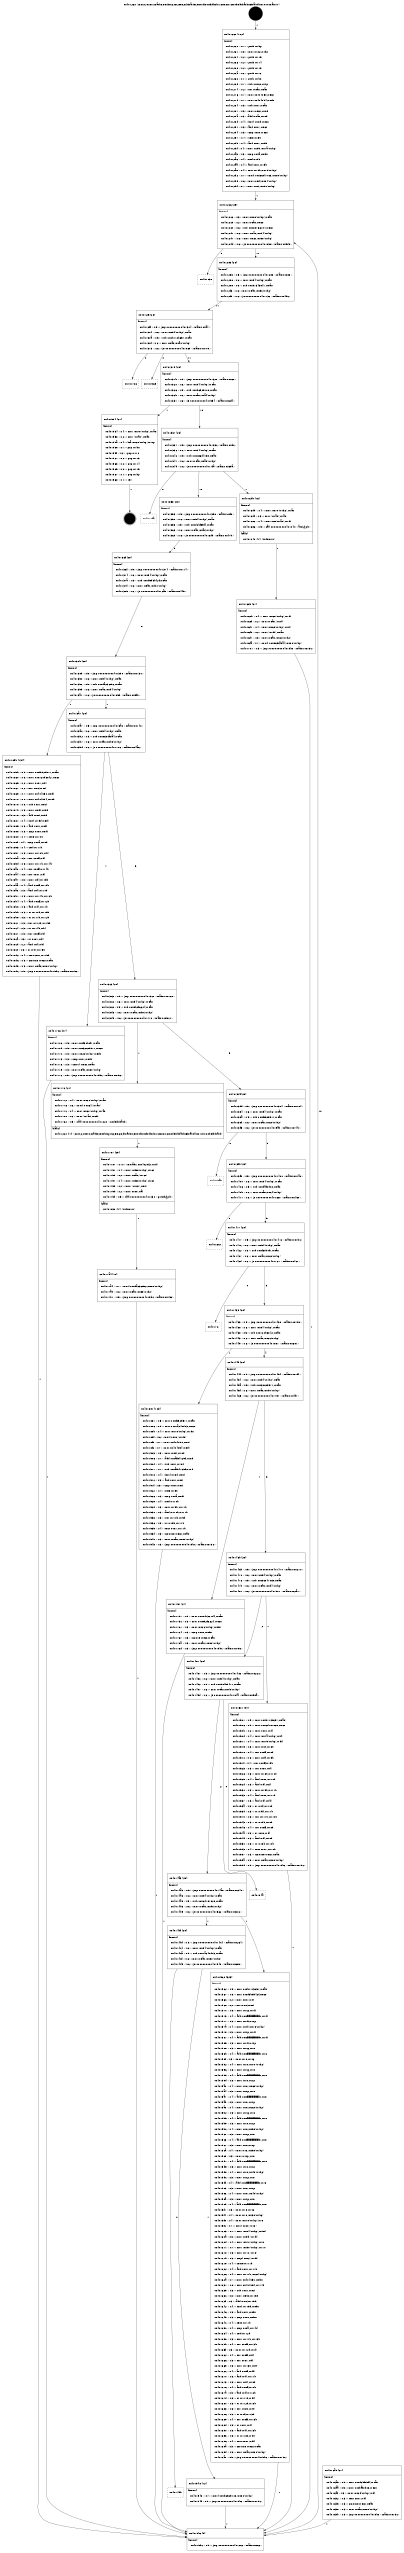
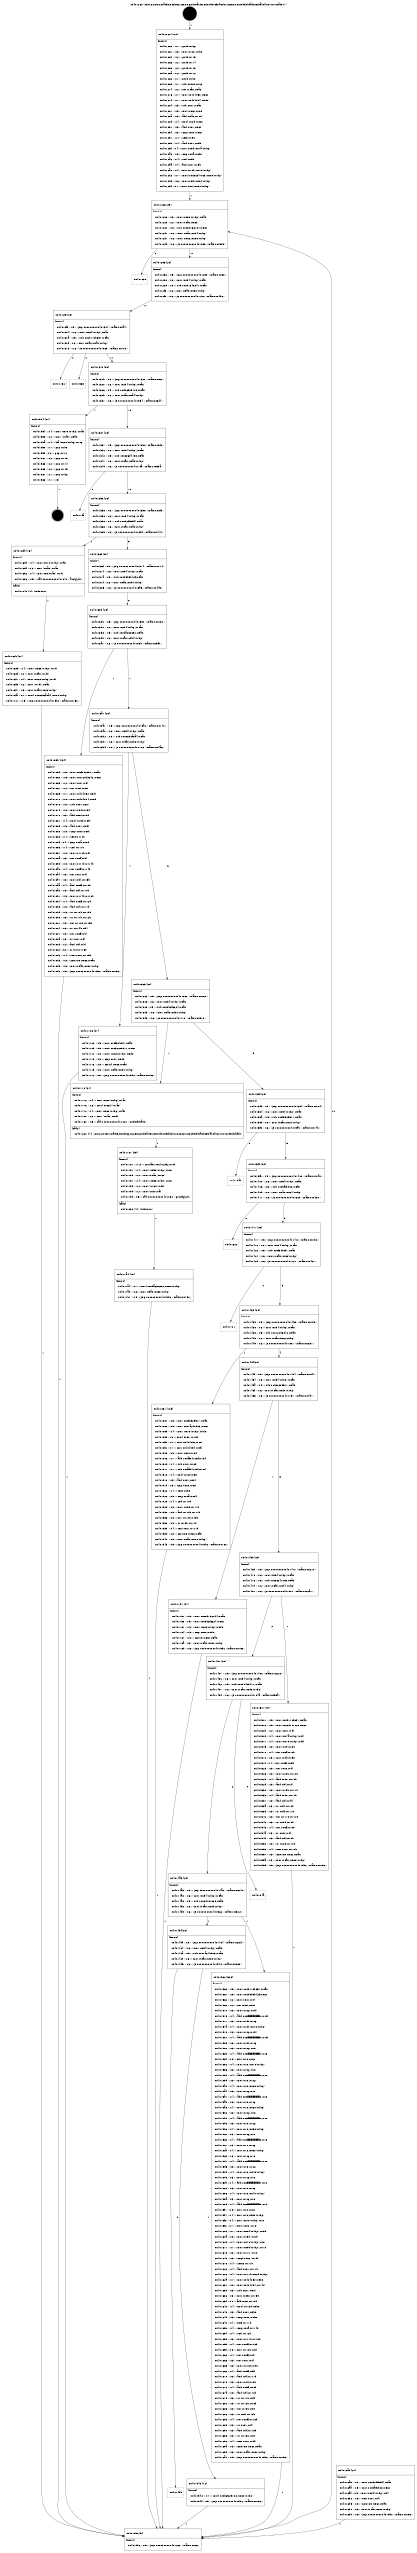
edge "0x401337 [28]" -> "0x4016db [16]": now "0x401353 [28]" -> "0x4016db [16]"
